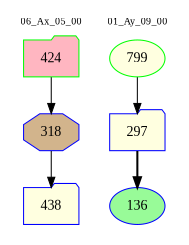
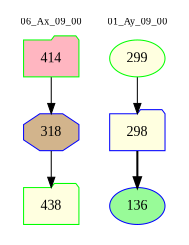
cluster "06_Ax_05_00": label "06_Ax_05_00" -> "06_Ax_09_00"
node "424": label "424" -> "414"
node "799": label "799" -> "299"
node "297": label "297" -> "298"
node "438": color blue -> green
